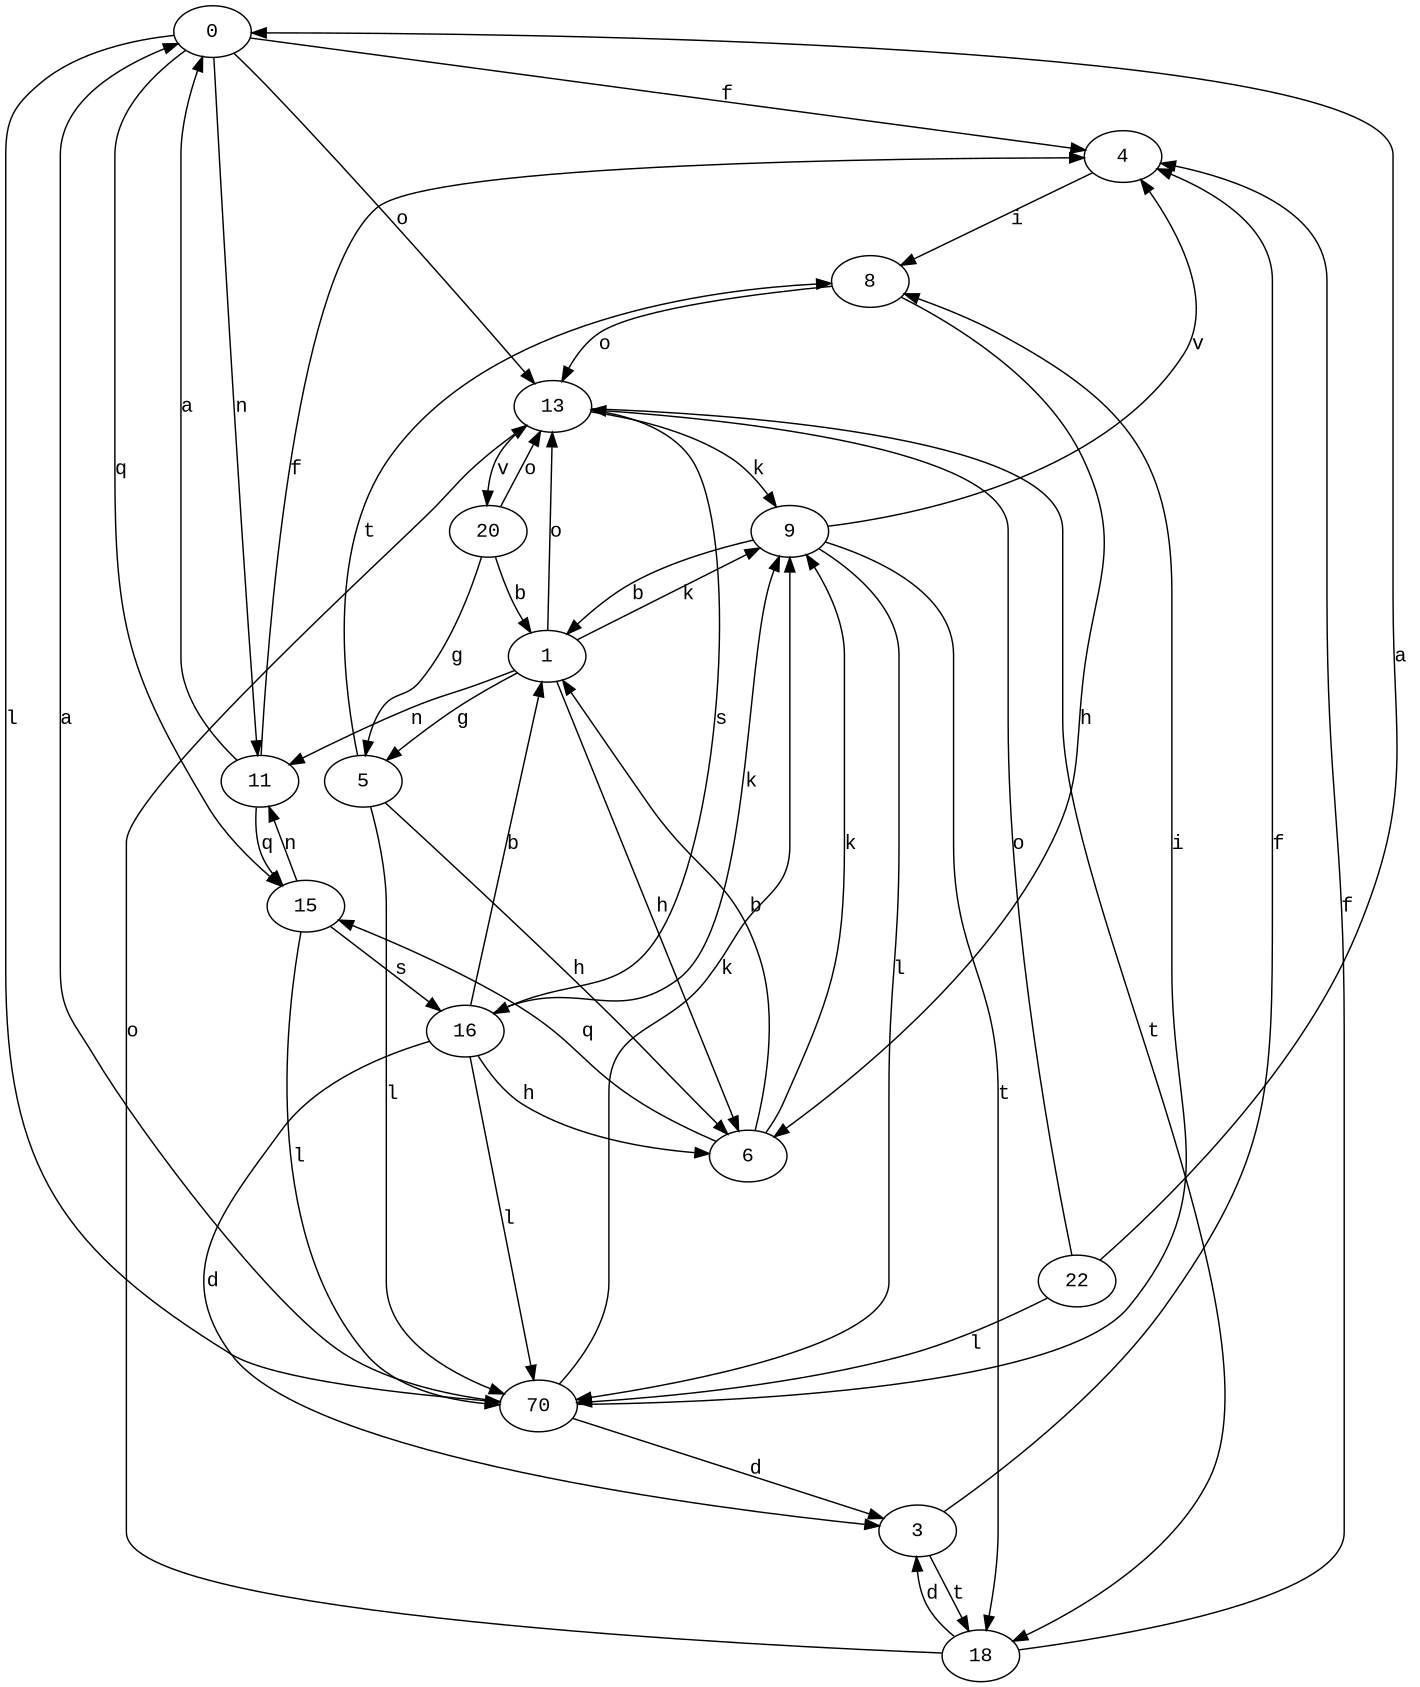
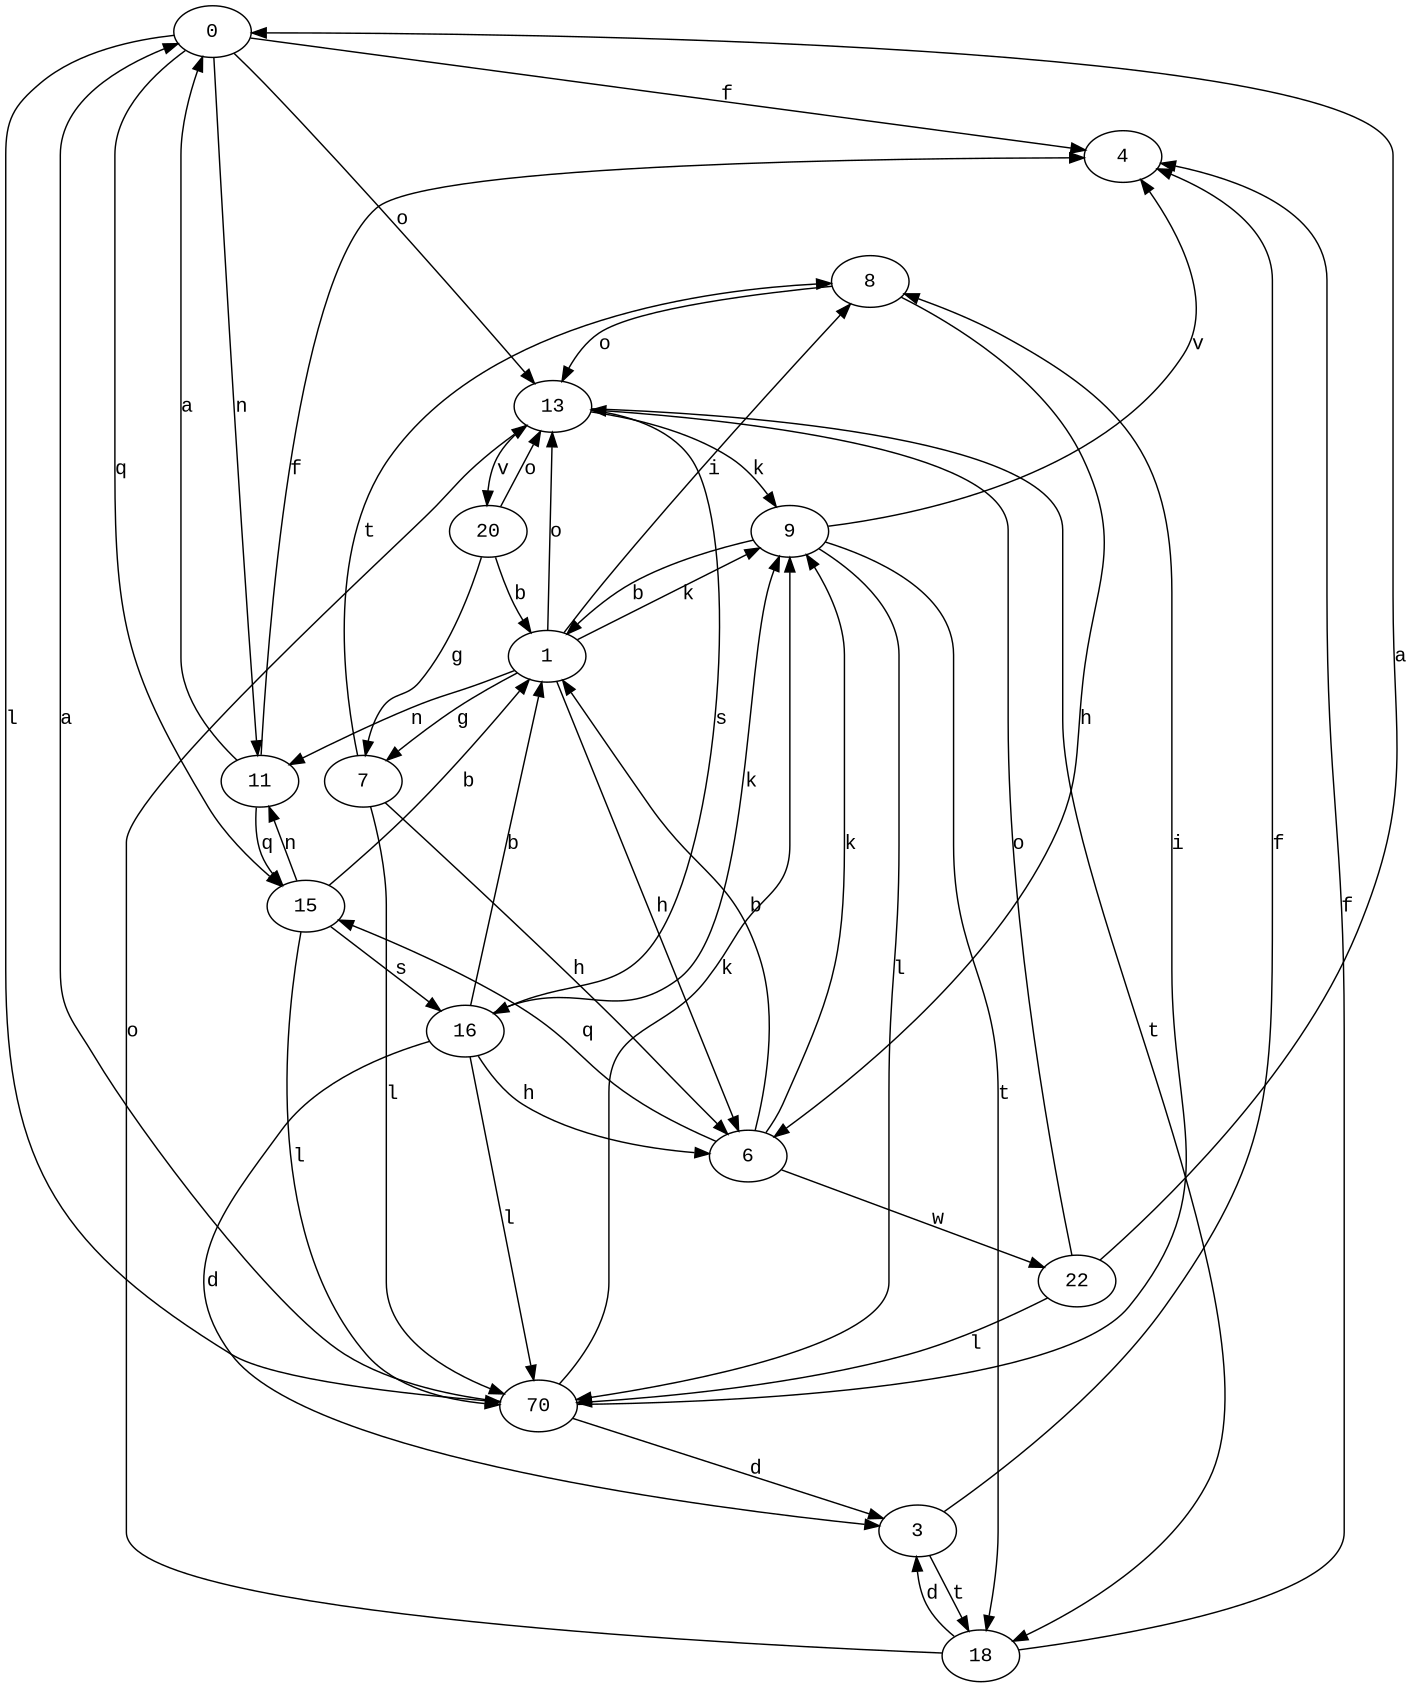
edge "4" -> "8": now "1" -> "8"
node "5": label "5" -> "7"
edge "15" -> "1": added, label "b"
edge "6" -> "22": added, label "w"
